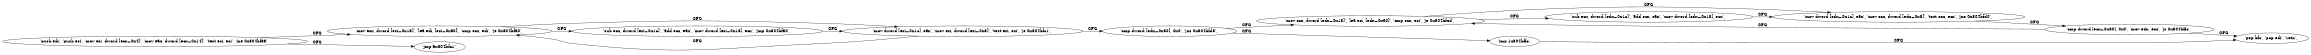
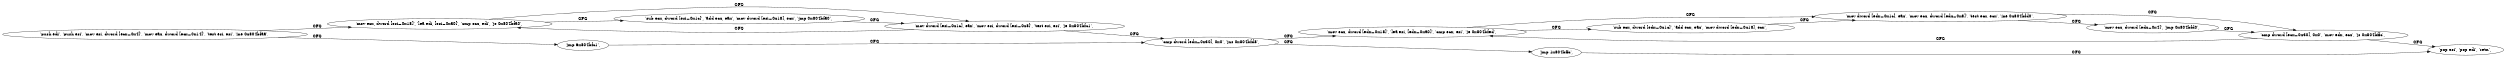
node "'mov ecx, dword [edx+0x4]', 'jmp 0x804bfd0',": added
node "'pop bfc', 'pop edi', 'retn',": label "'pop bfc', 'pop edi', 'retn'," -> "'pop esi', 'pop edi', 'retn',"
edge "'jmp 6x804bfc1'," -> "'cmp dword [edx+0x30], 0x0', 'jns 0x804bfd8',": added, label "CFG"
